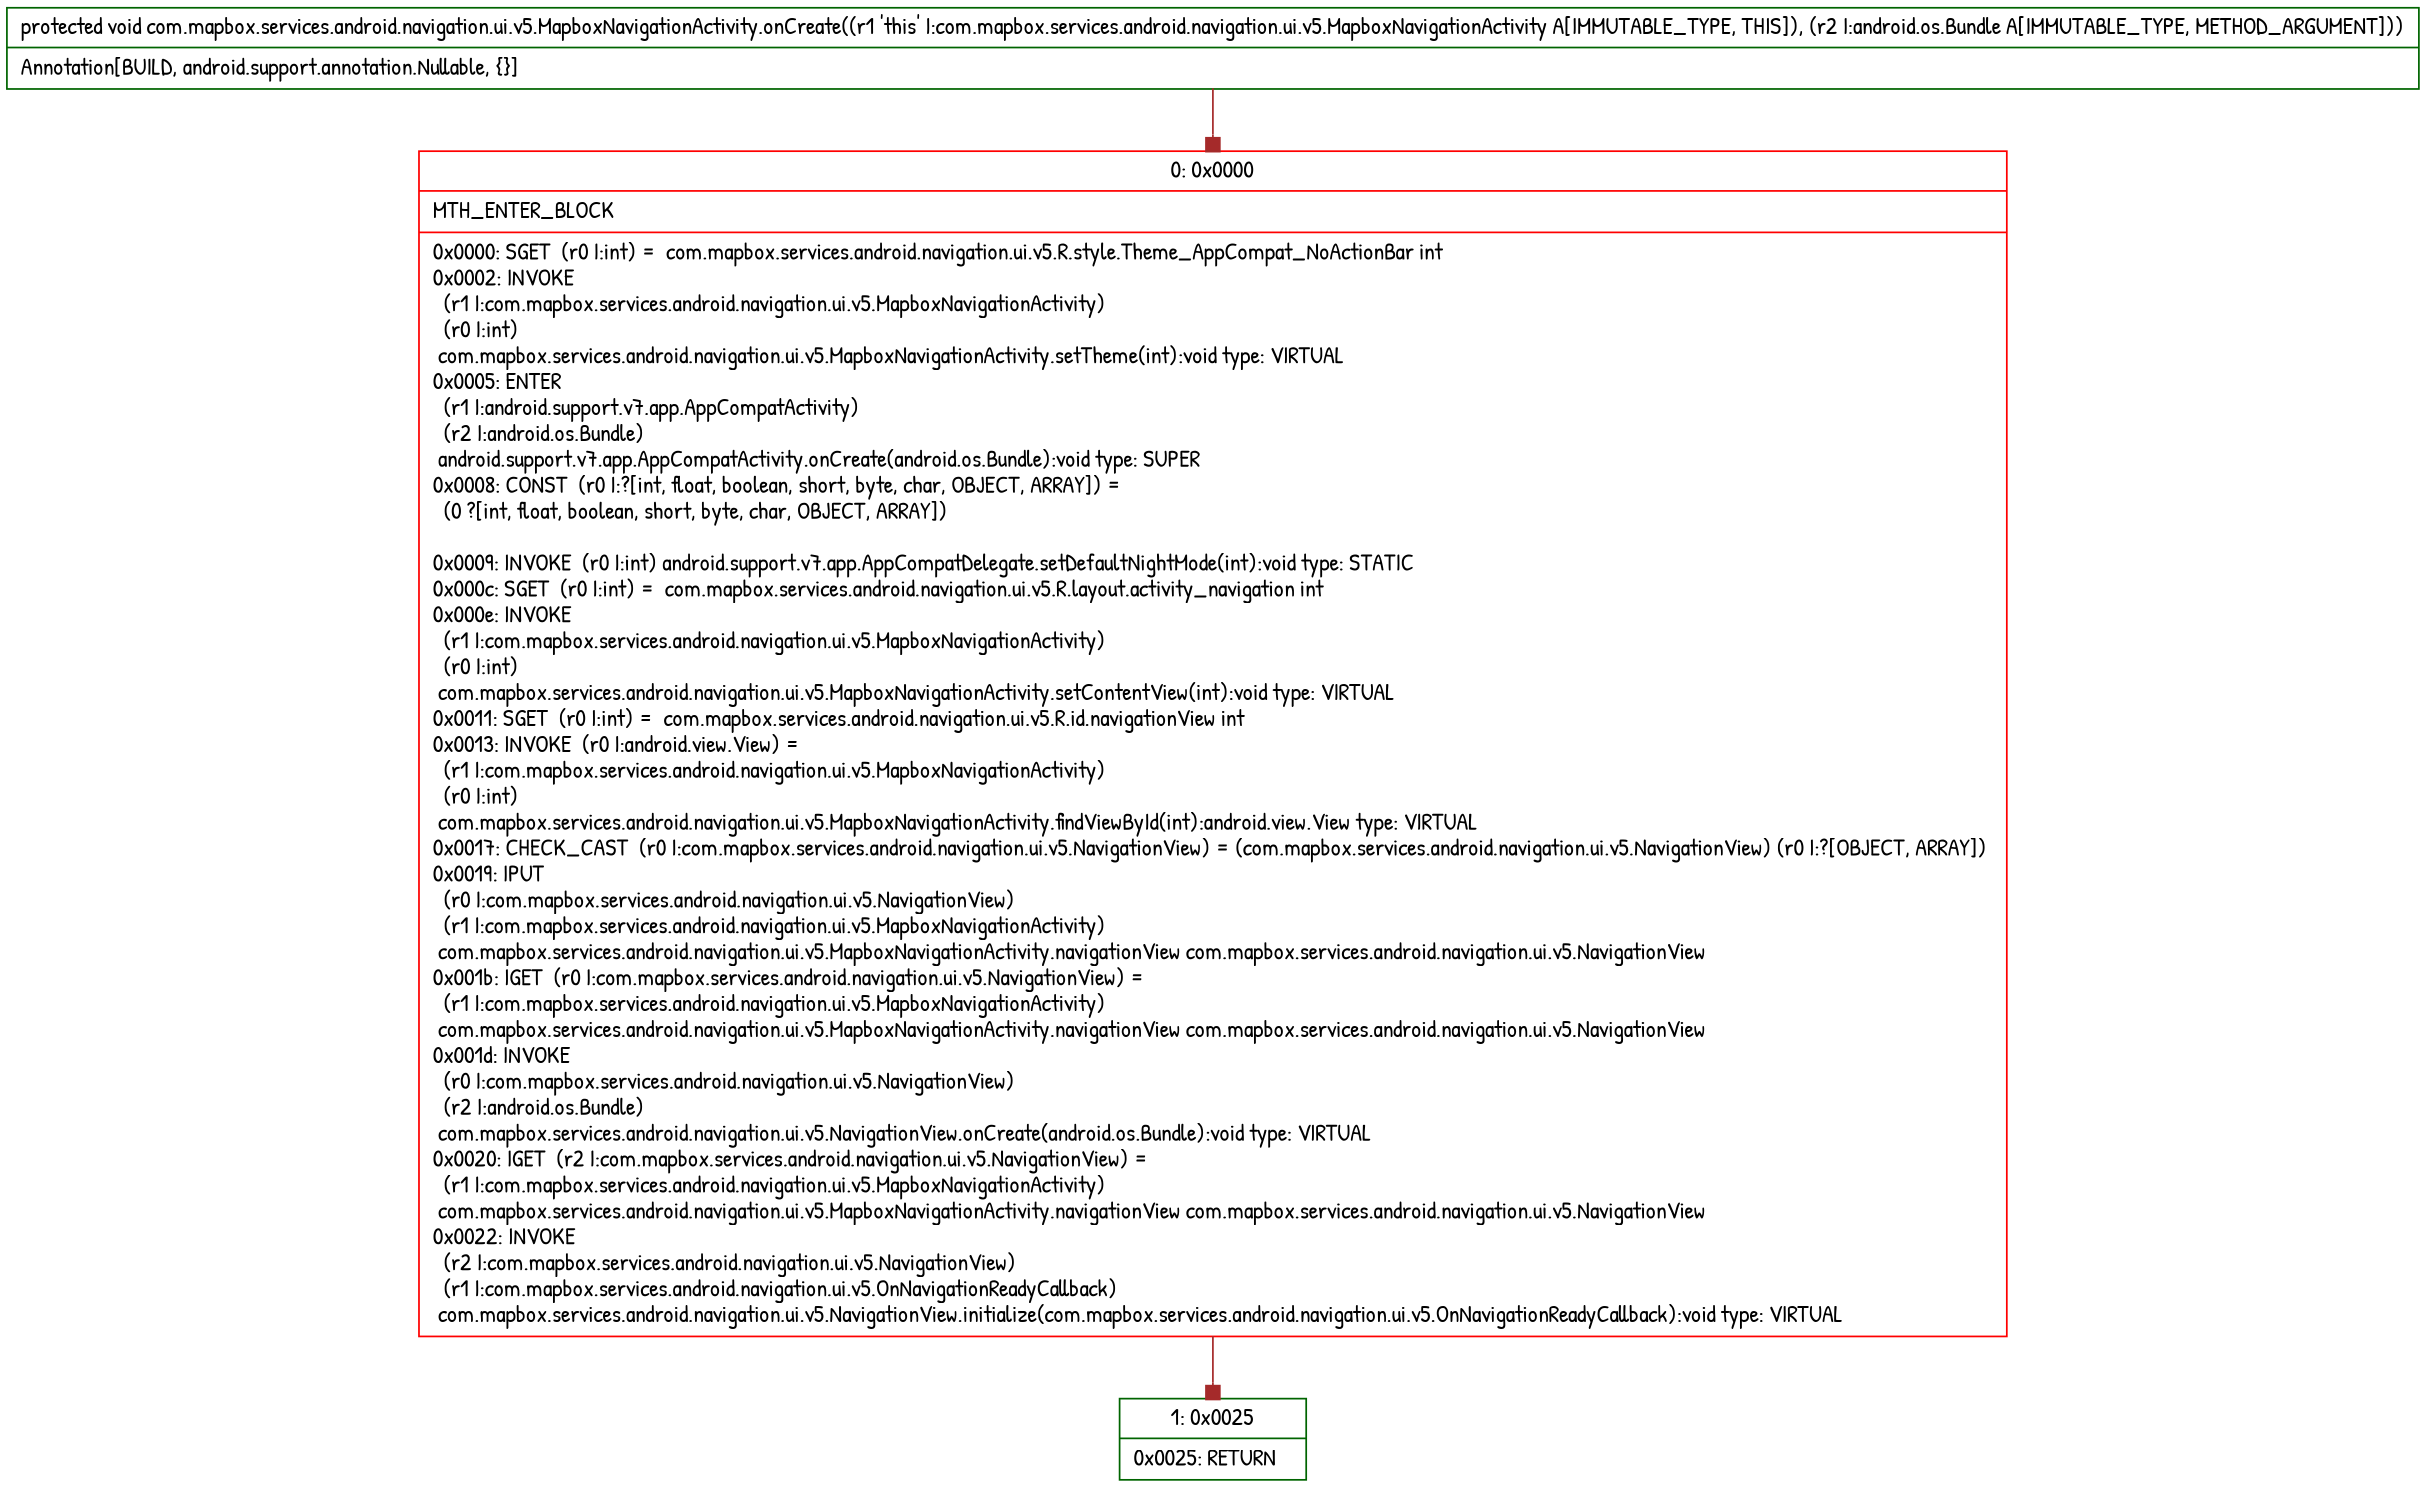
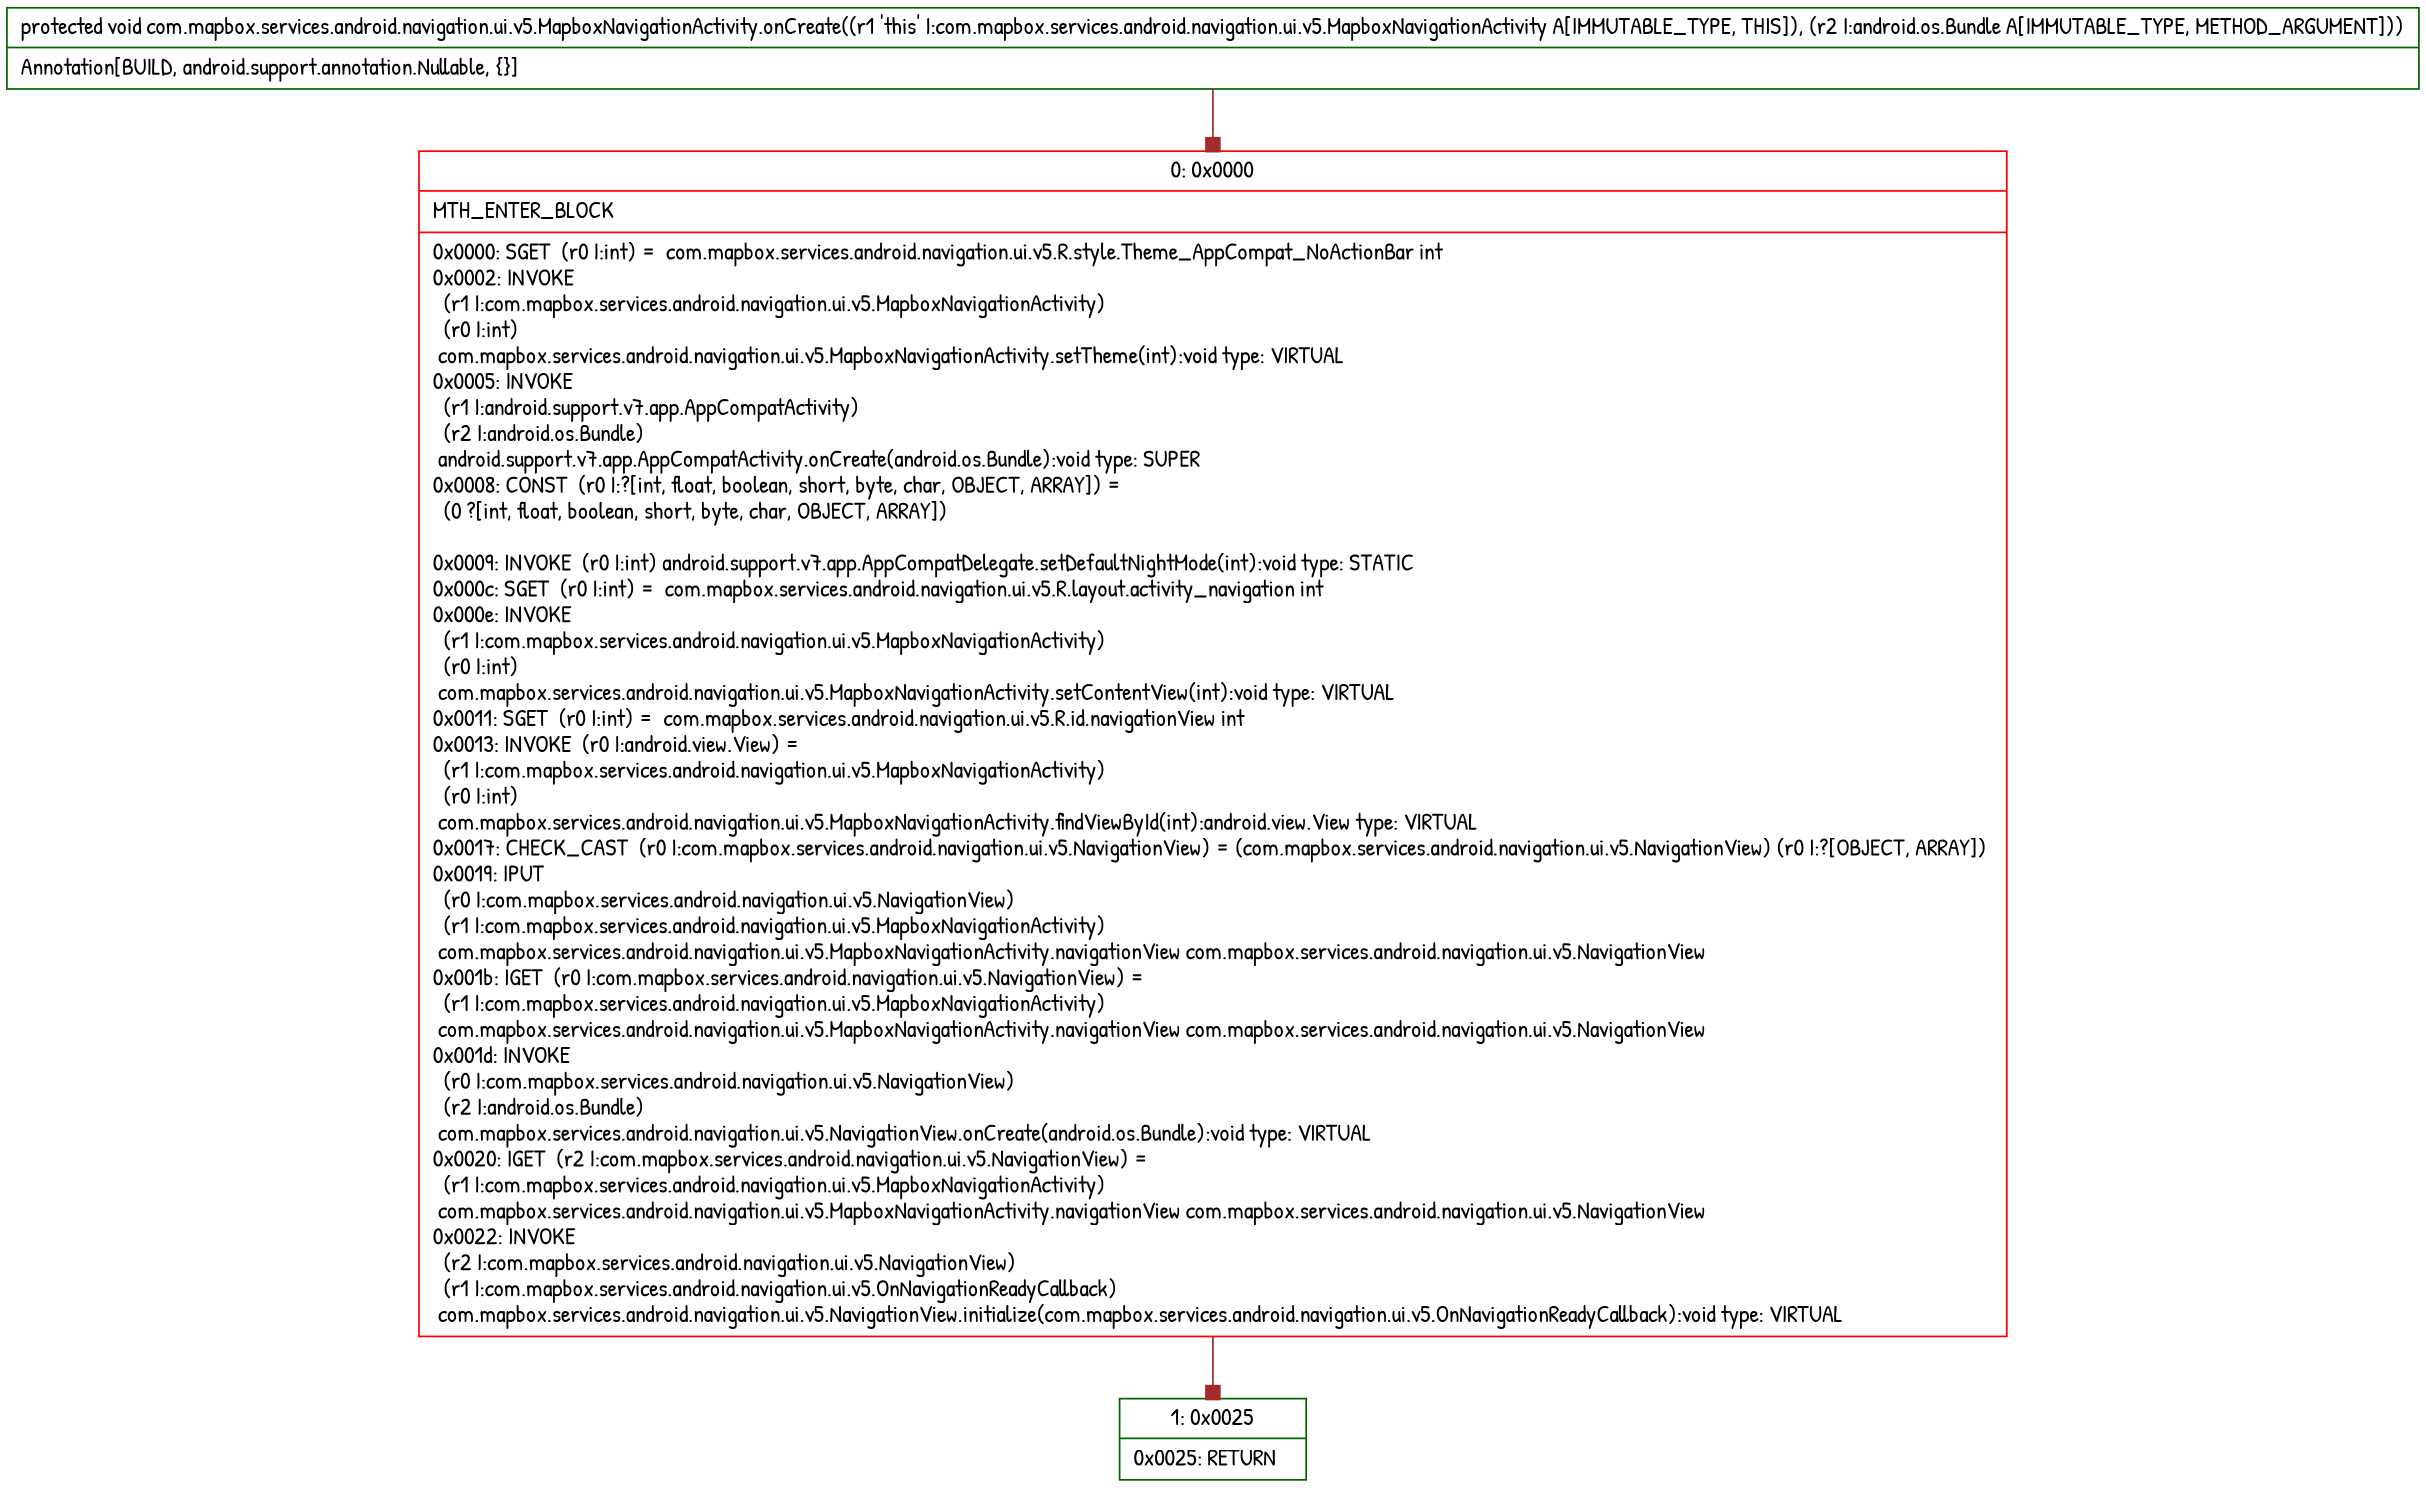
node "0: 0x0000": text "0x0005: ENTER" -> "0x0005: INVOKE"
